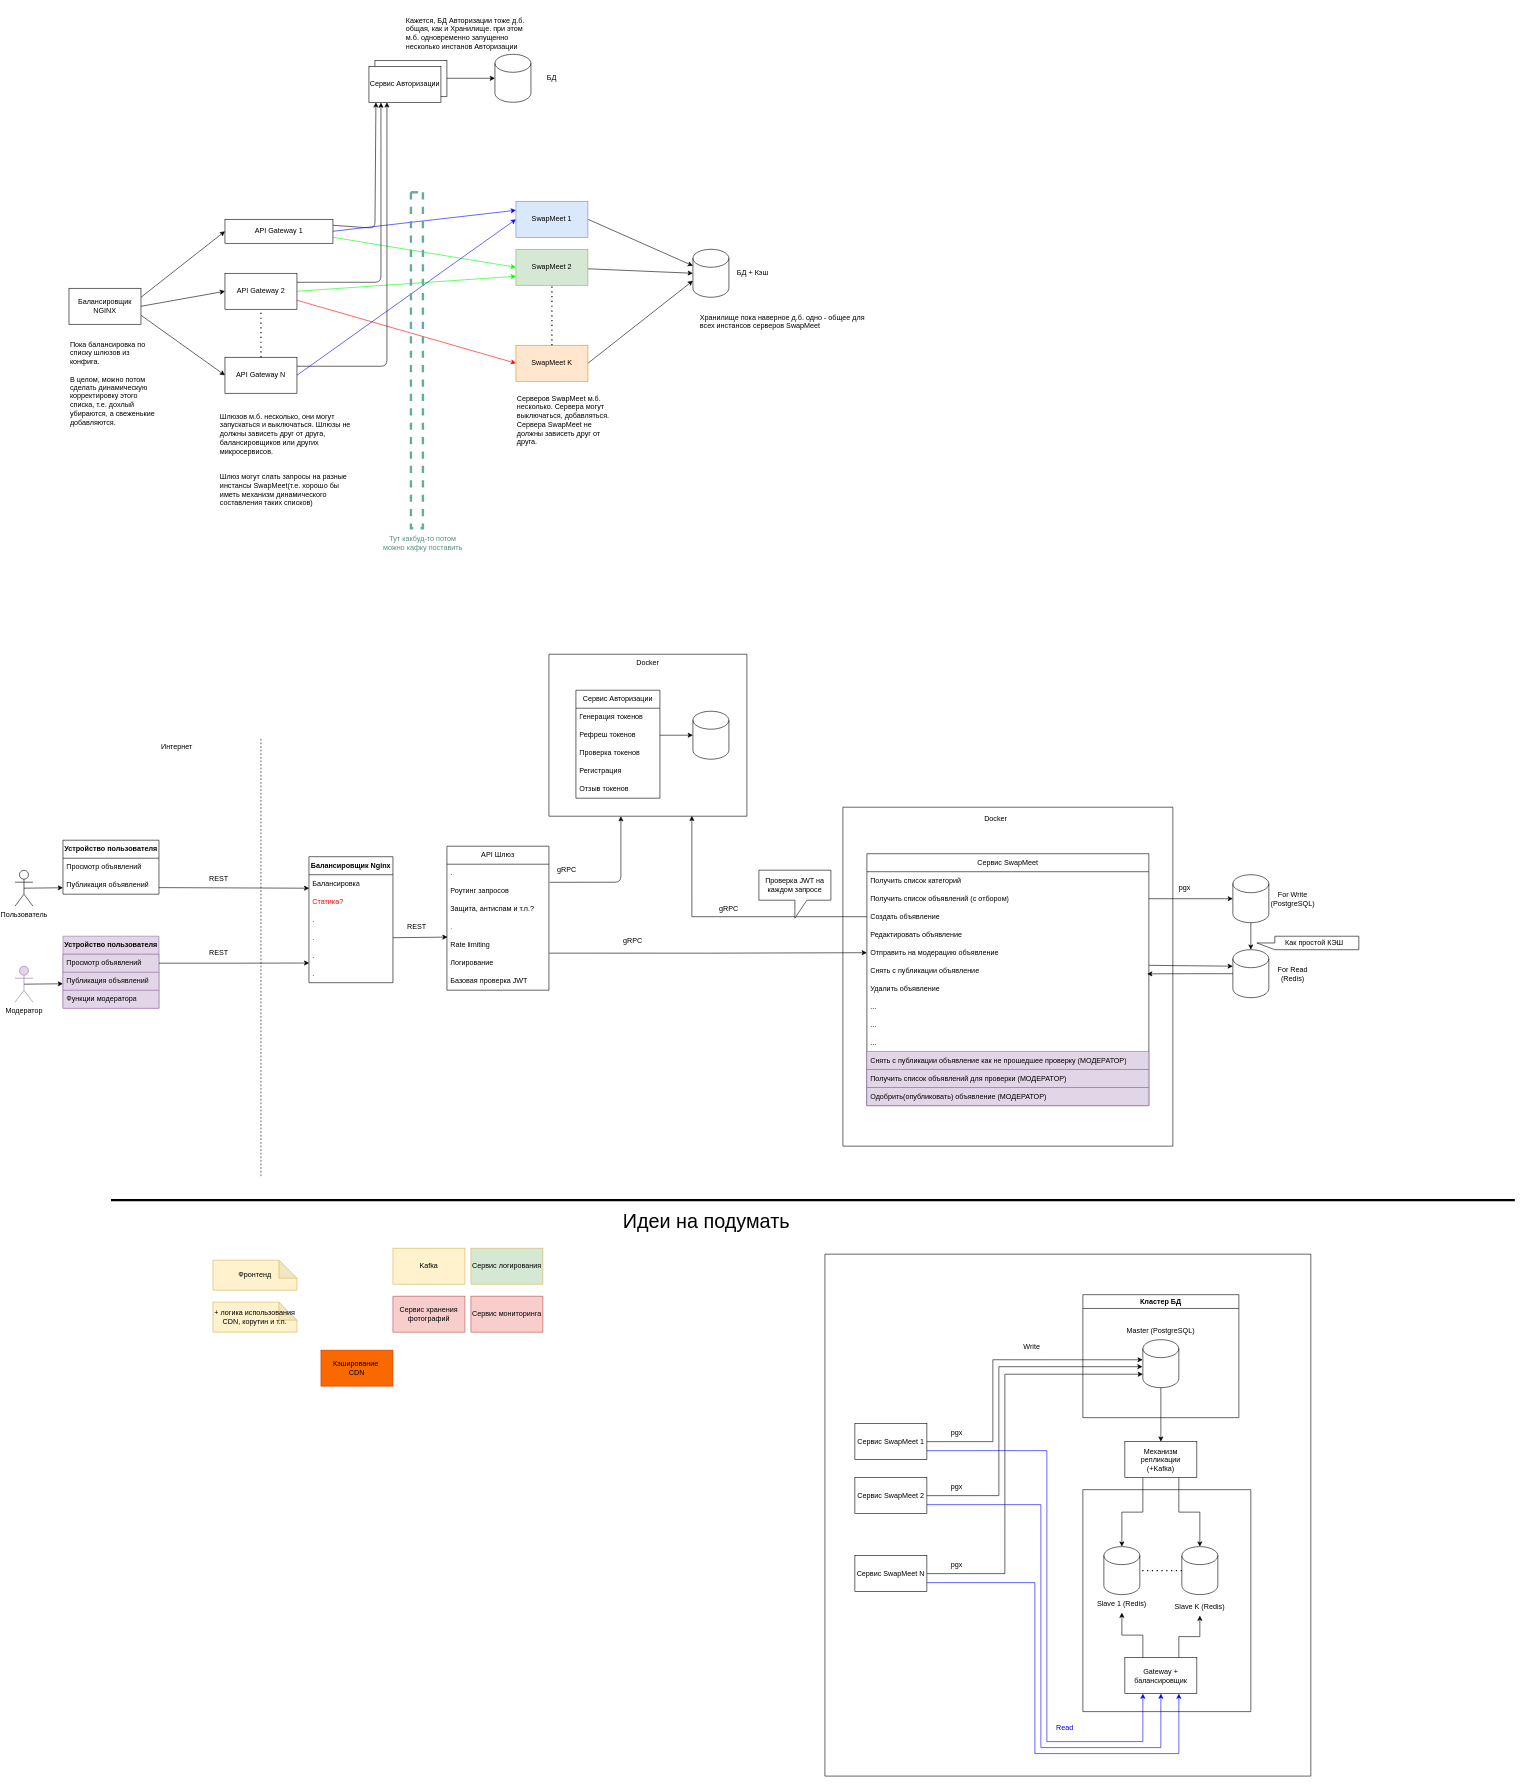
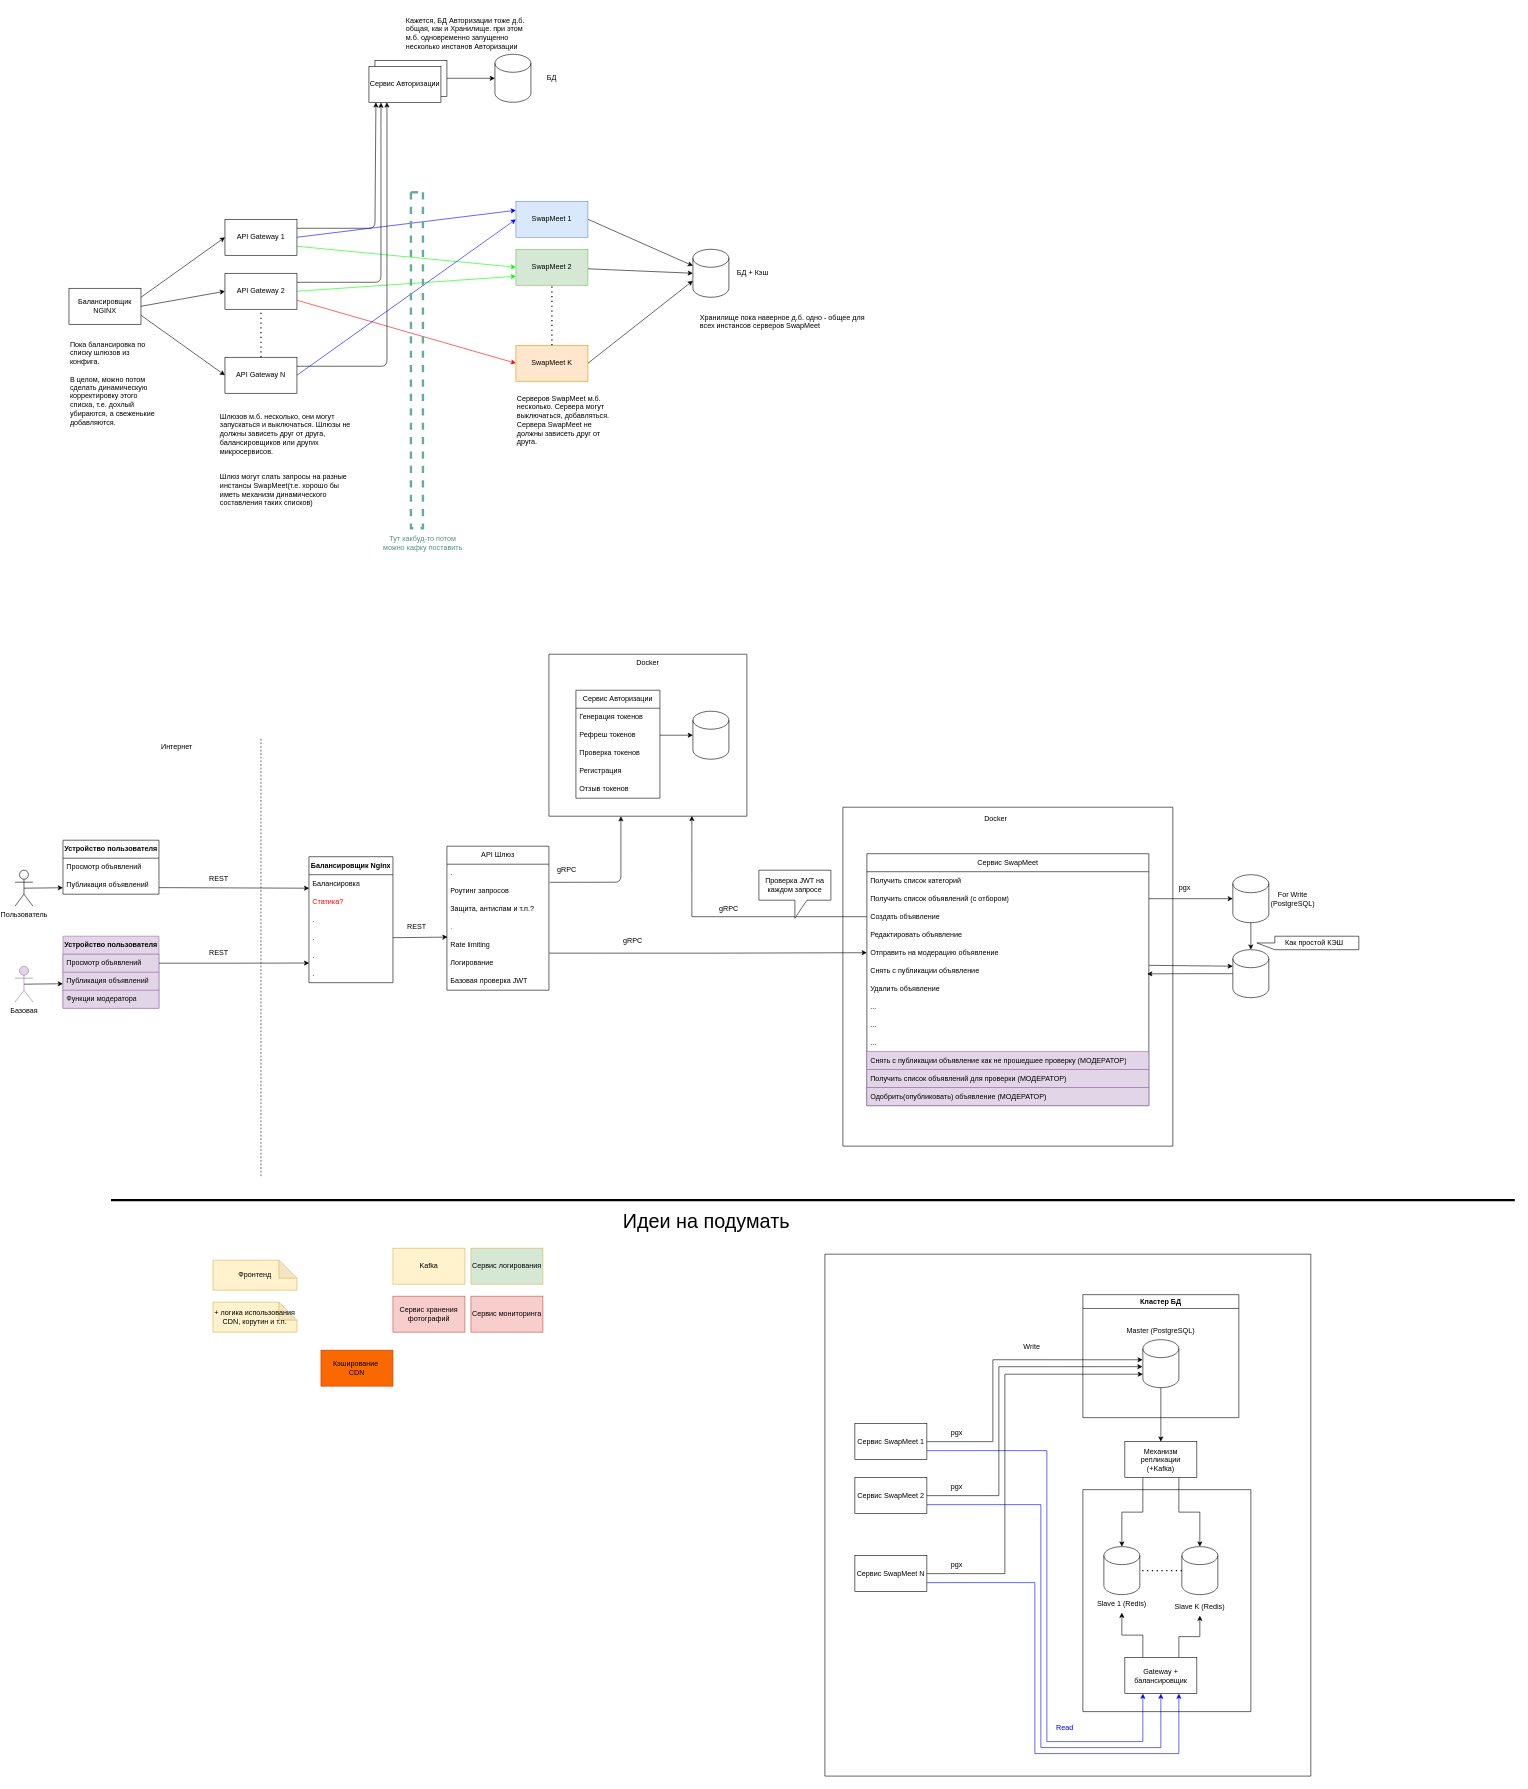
node "API Gateway 1": size 108x24 -> 72x36
node "For Read (Redis)": removed
node "Модератор": label "Модератор" -> "Базовая"
